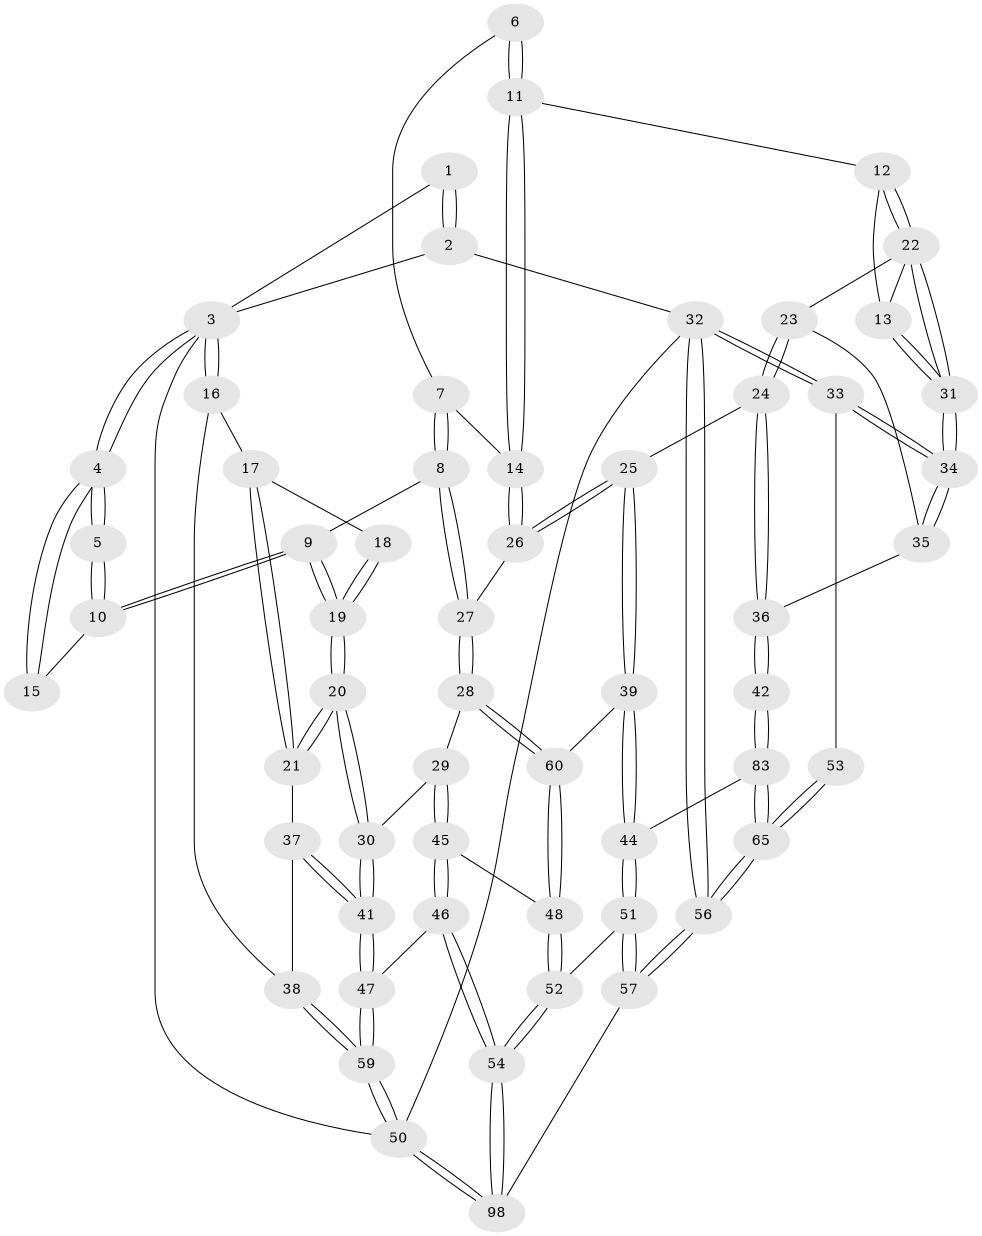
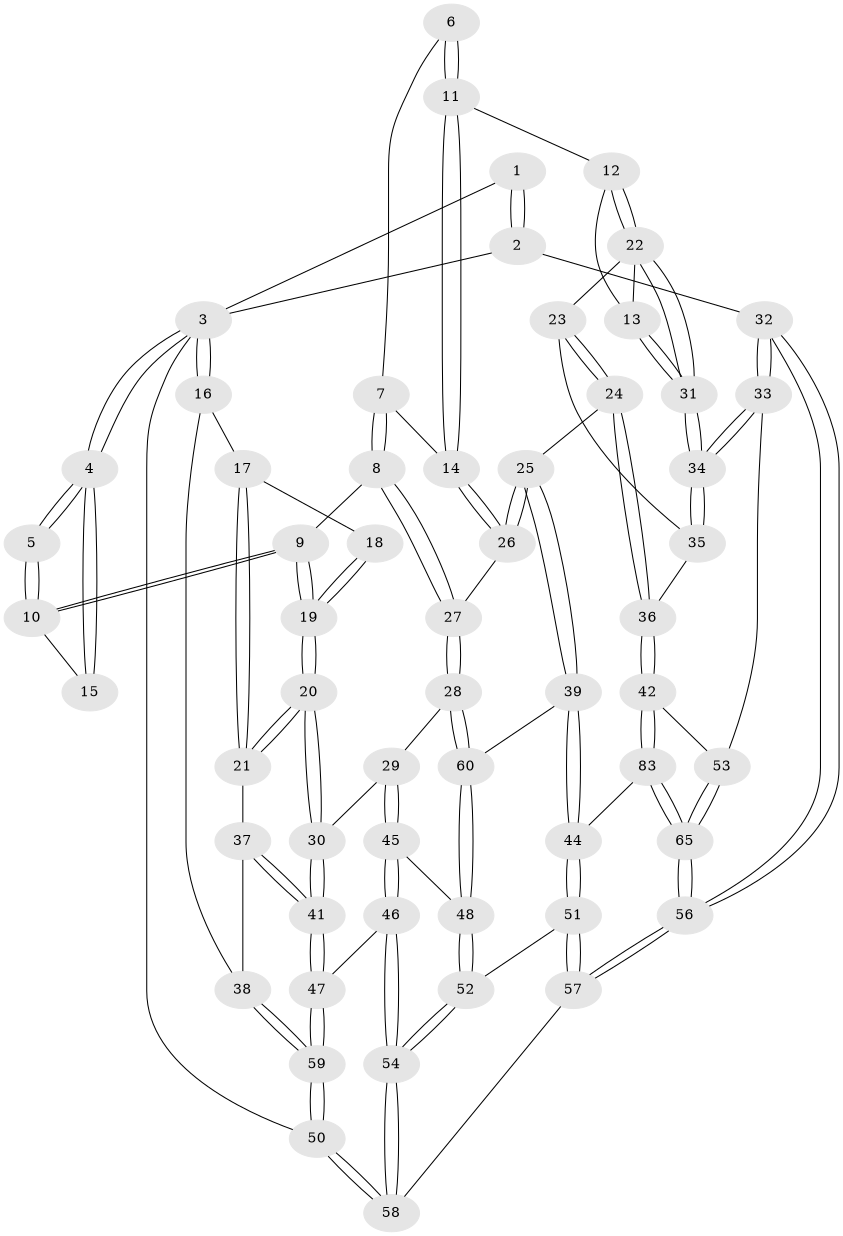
edge "32" -- "50": removed
edge "42" -- "53": added
node "98": label "98" -> "58"
